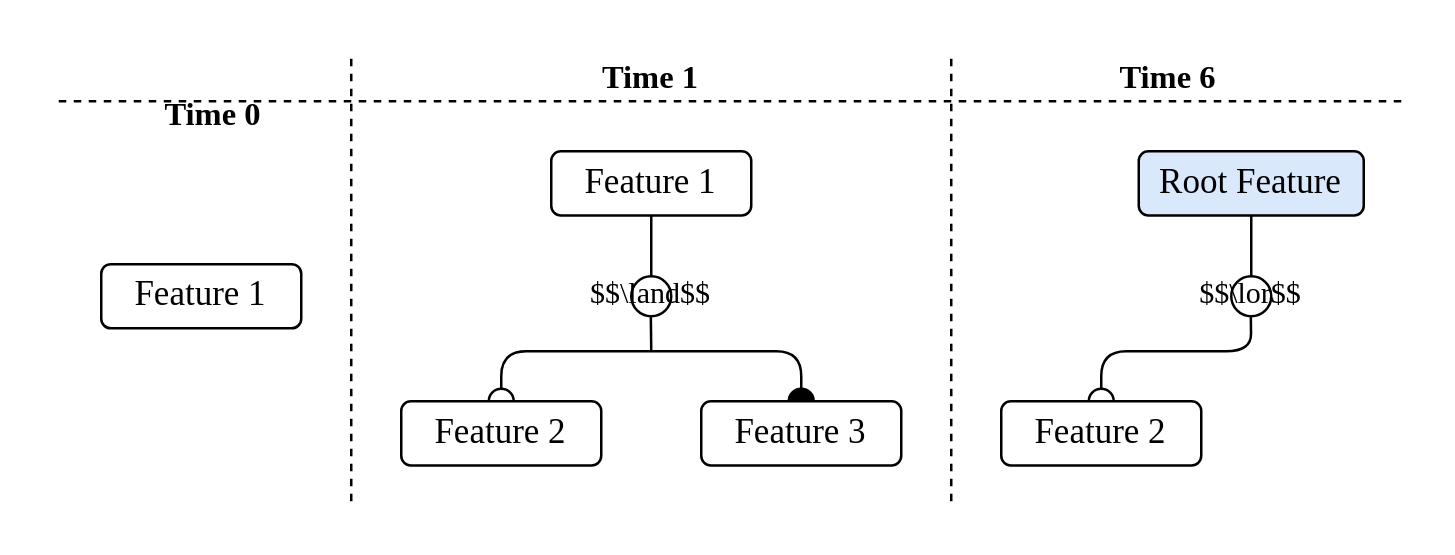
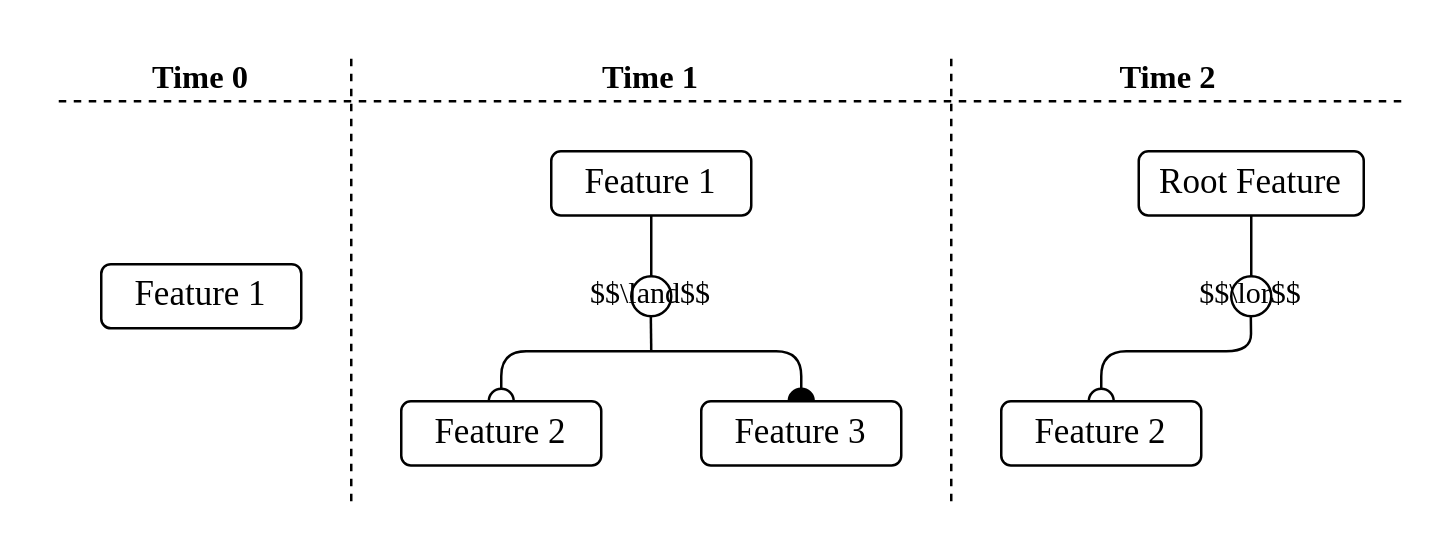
node "Time 6": label "Time 6" -> "Time 2"
node "Time 0": moved (214, 114) -> (201, 76)
node "Root Feature": fillcolor #dae8fc -> #ffffff
